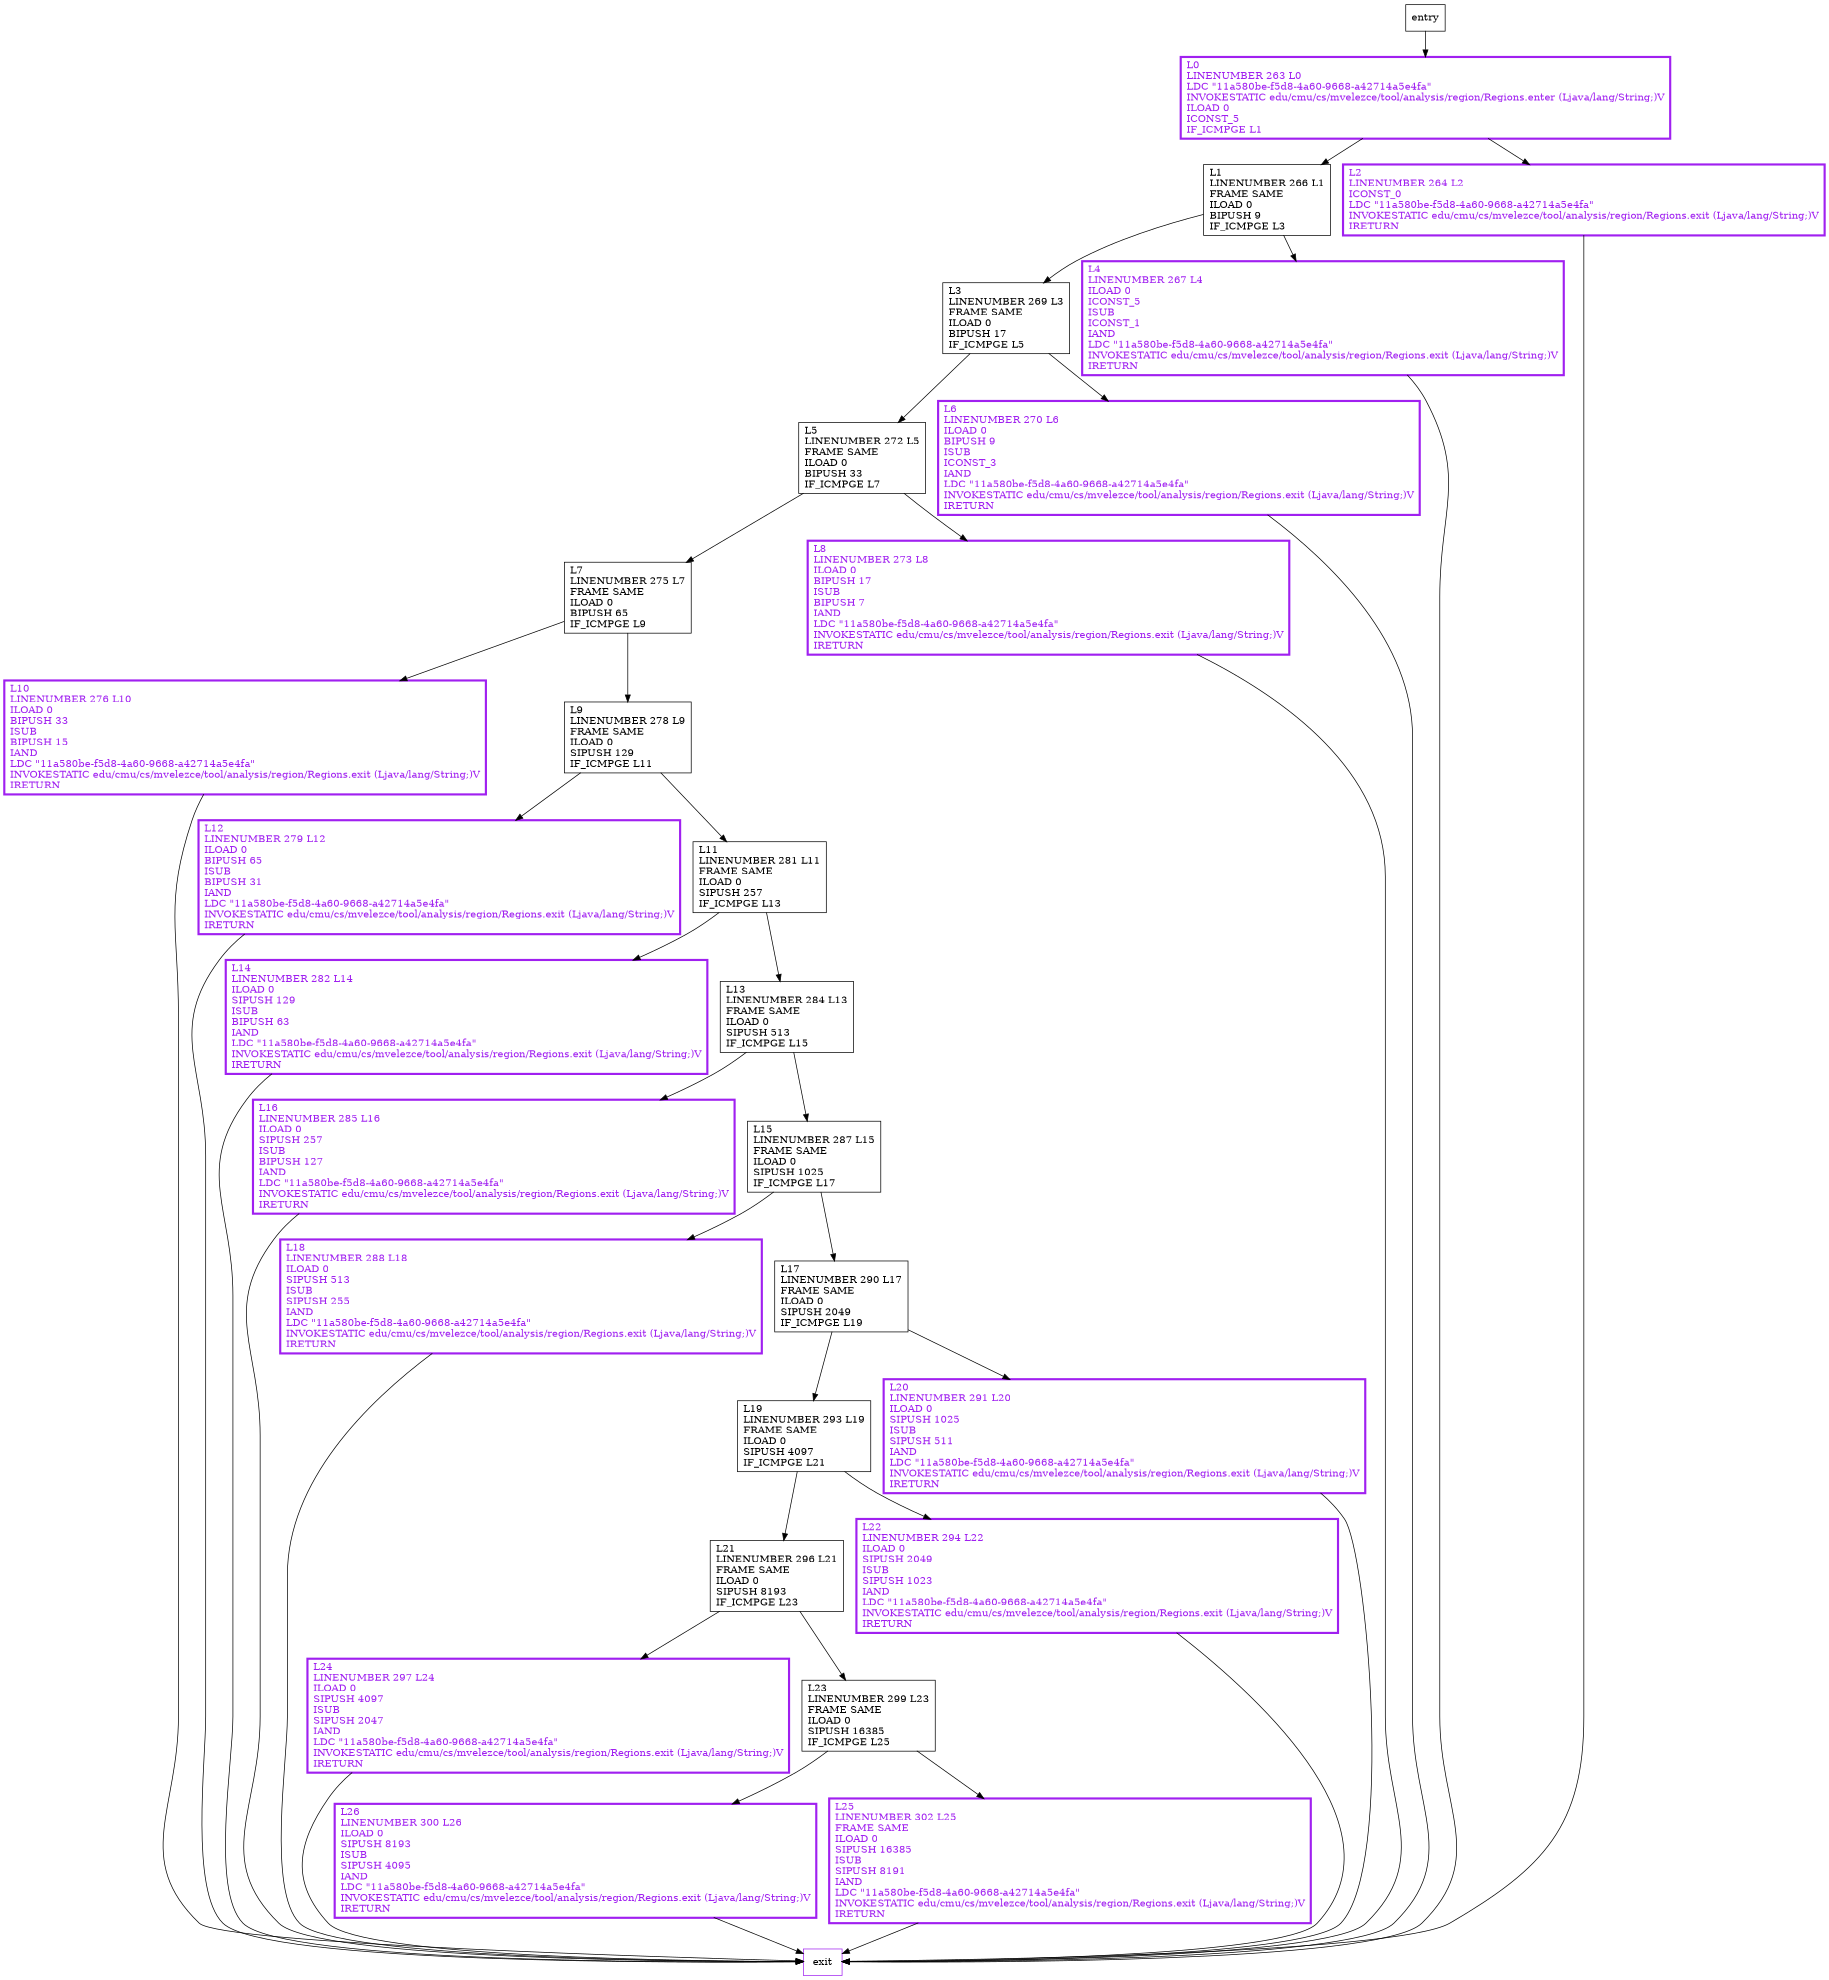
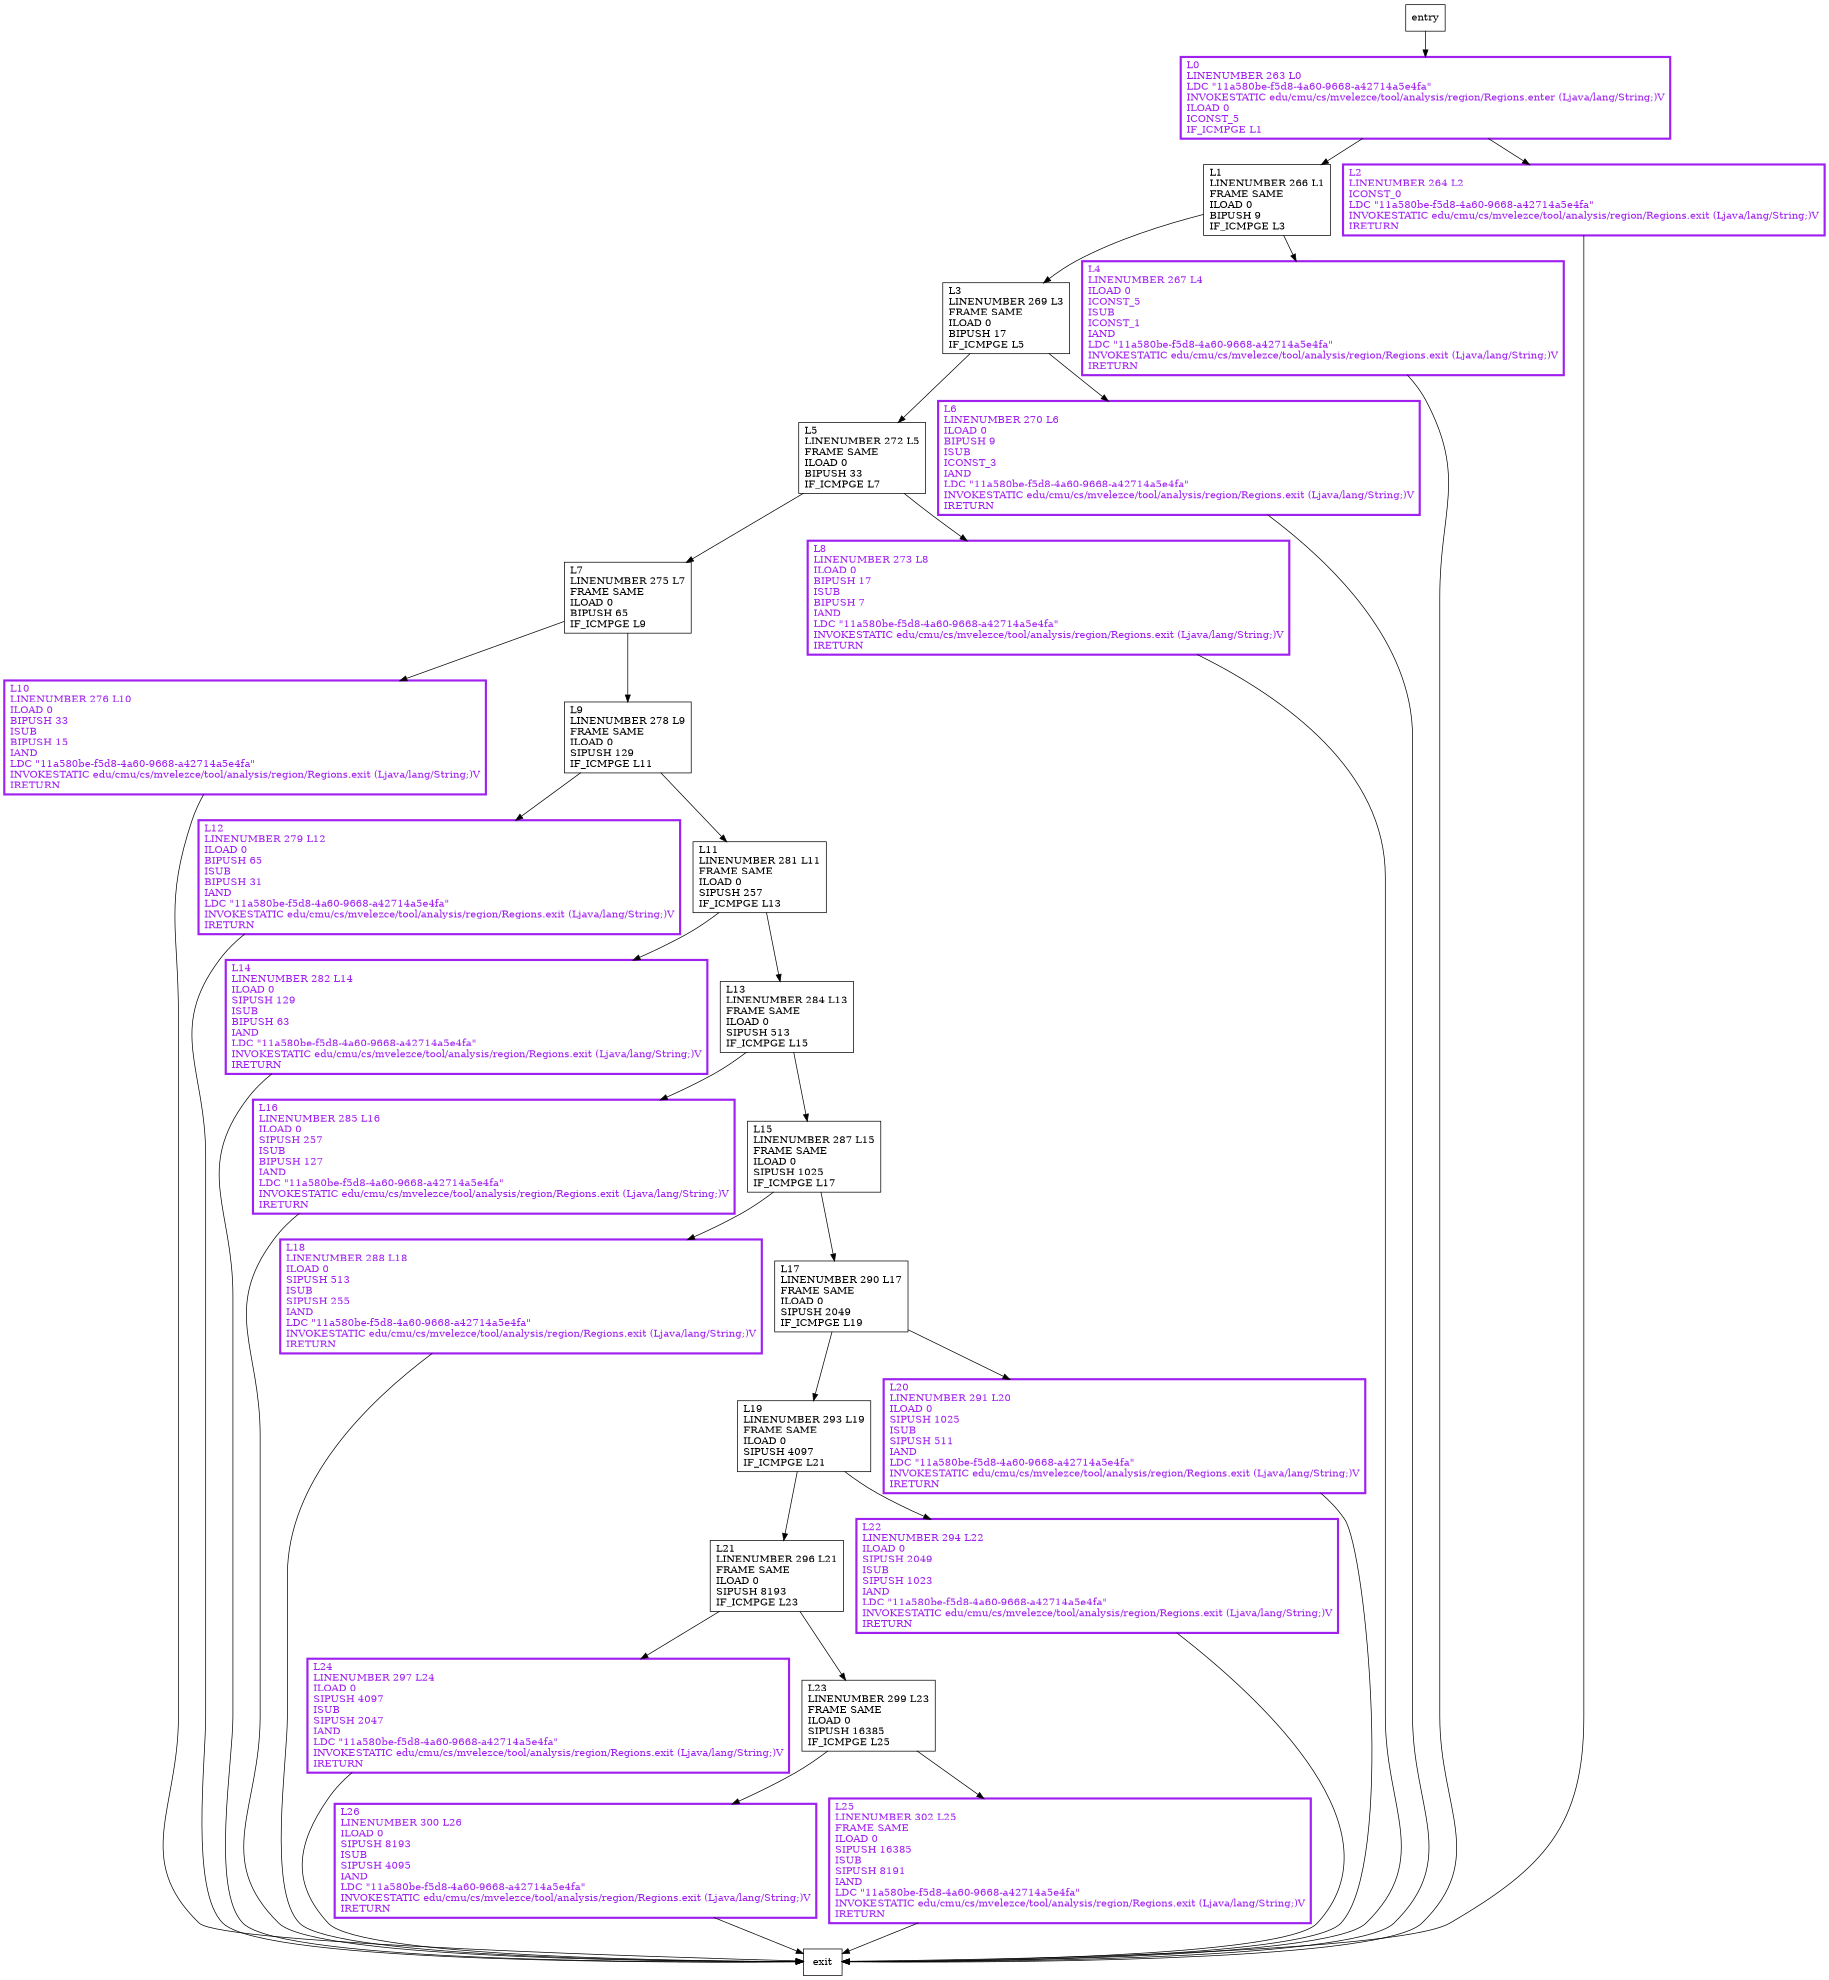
node "exit": color purple -> black
